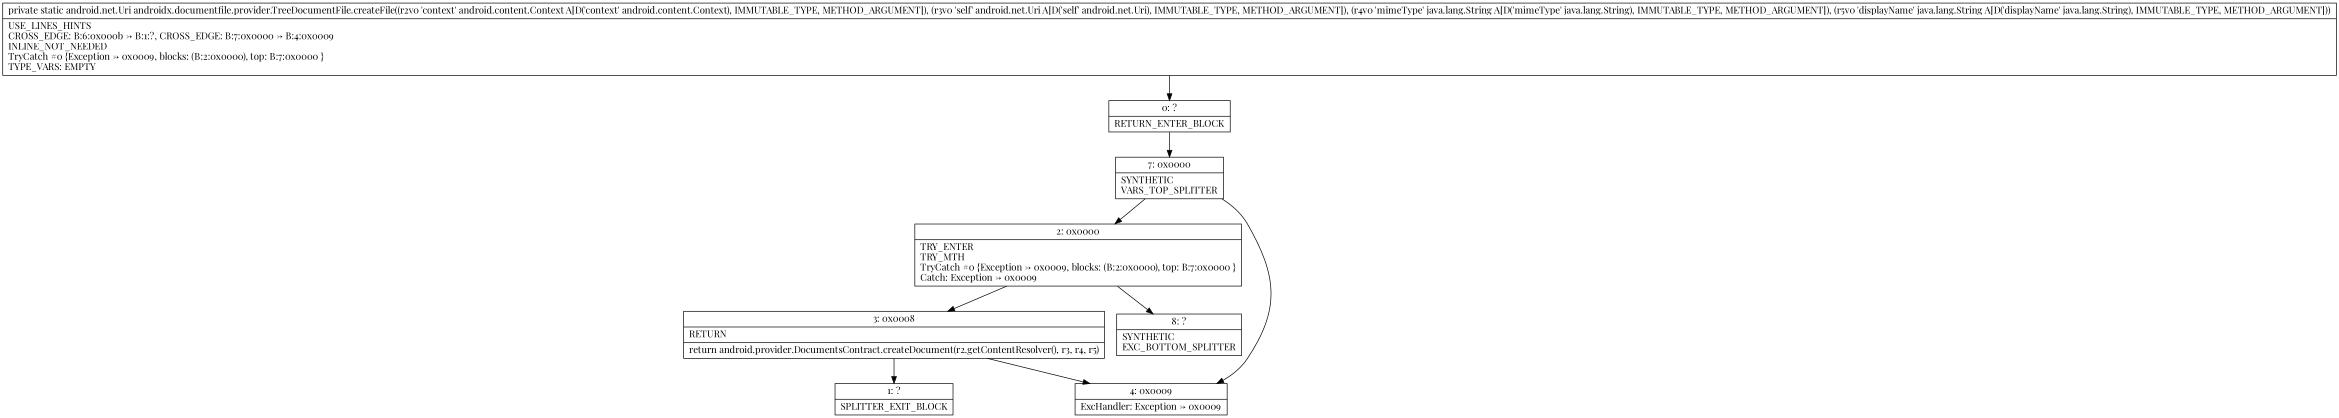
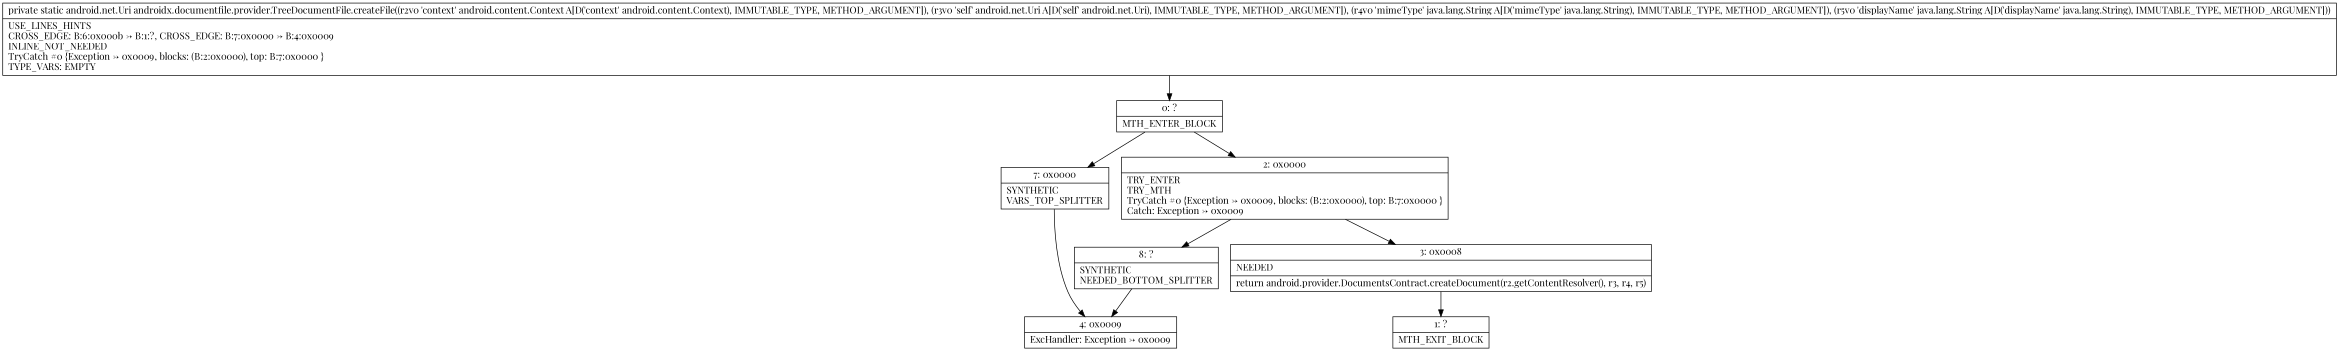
node "0: ?": text "RETURN_ENTER_BLOCK" -> "MTH_ENTER_BLOCK"
edge "7: 0x0000" -> "2: 0x0000": now "0: ?" -> "2: 0x0000"
node "3: 0x0008": text "RETURN" -> "NEEDED"
node "8: ?": text "EXC_BOTTOM_SPLITTER" -> "NEEDED_BOTTOM_SPLITTER"
edge "3: 0x0008" -> "4: 0x0009": now "8: ?" -> "4: 0x0009"
node "1: ?": text "SPLITTER_EXIT_BLOCK" -> "MTH_EXIT_BLOCK"
